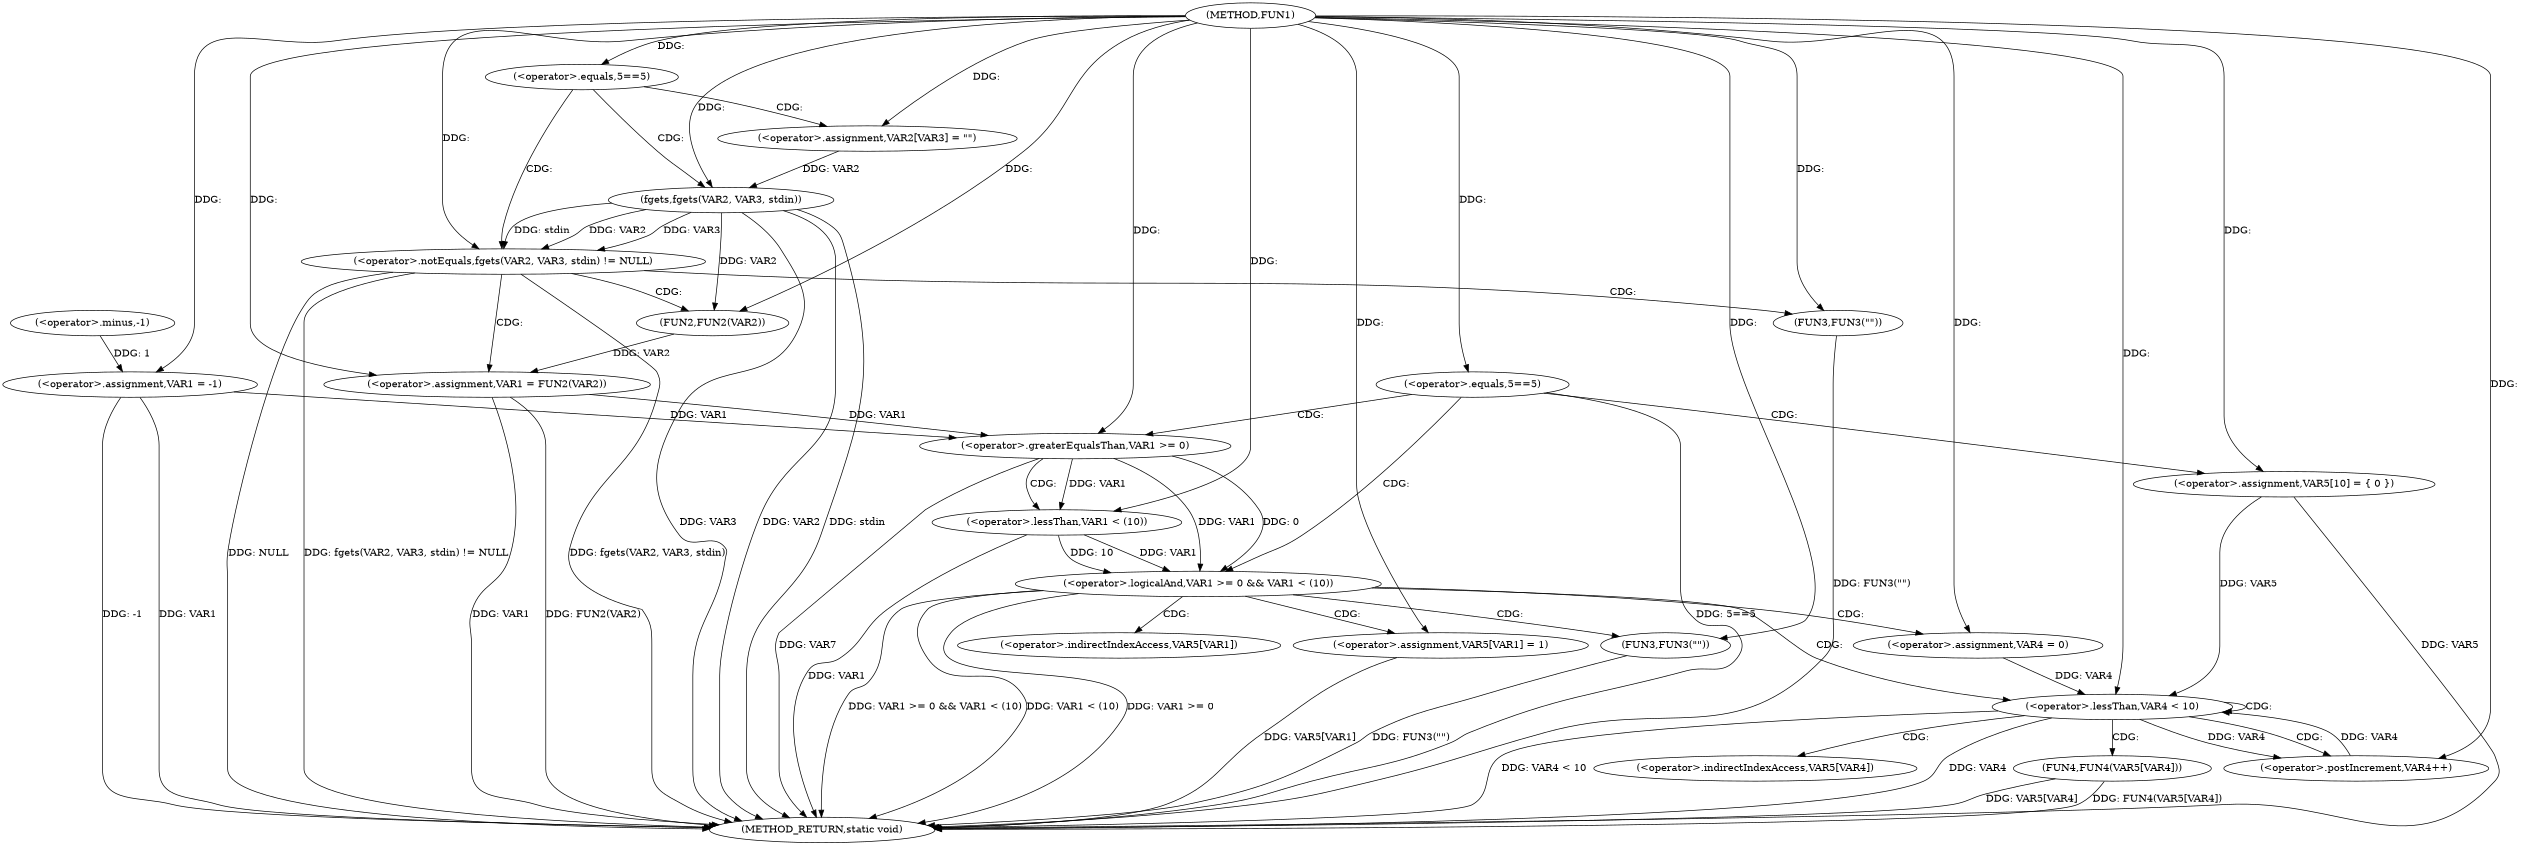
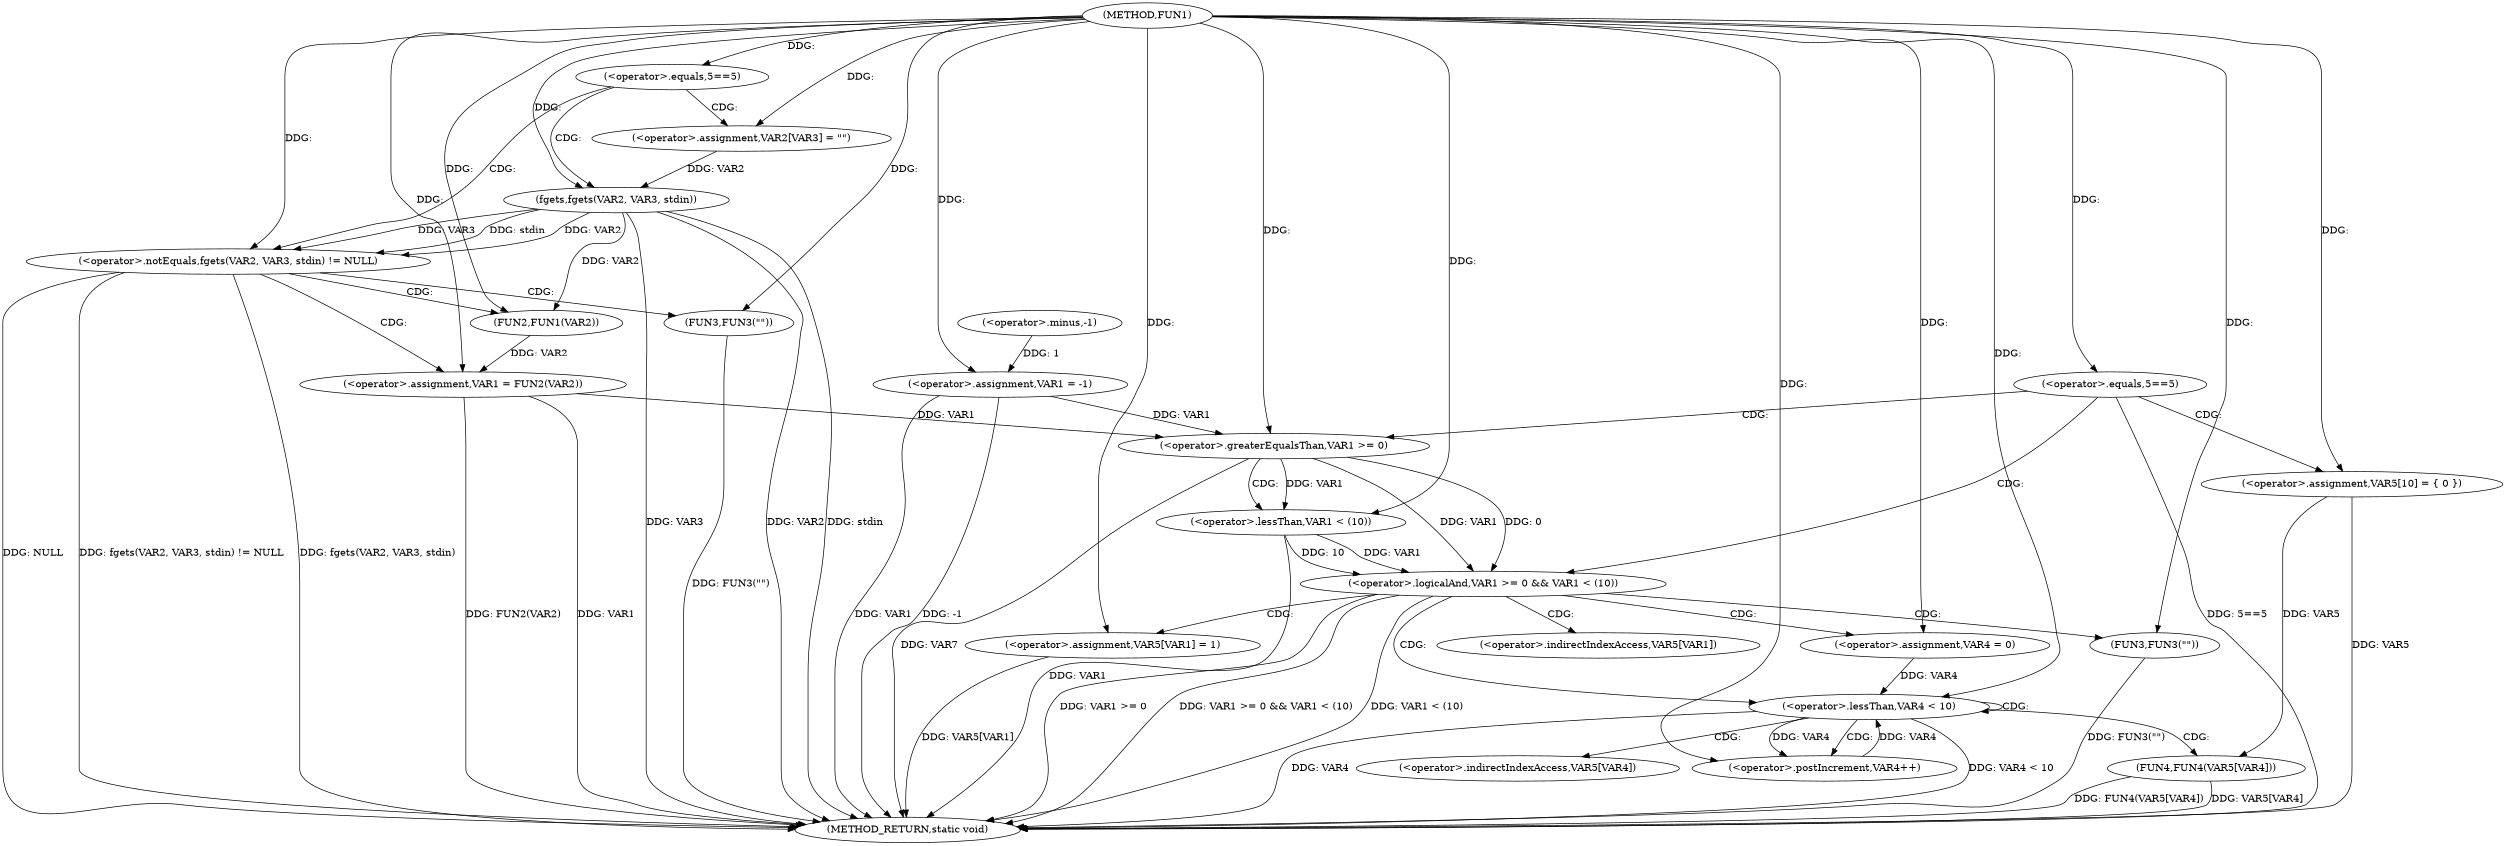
node "(FUN2,FUN2(VAR2))": label "(FUN2,FUN2(VAR2))" -> "(FUN2,FUN1(VAR2))"
edge "(<operator>.assignment,VAR5[10] = { 0 })" -> "(<operator>.lessThan,VAR4 < 10)": now "(<operator>.assignment,VAR5[10] = { 0 })" -> "(FUN4,FUN4(VAR5[VAR4]))"
